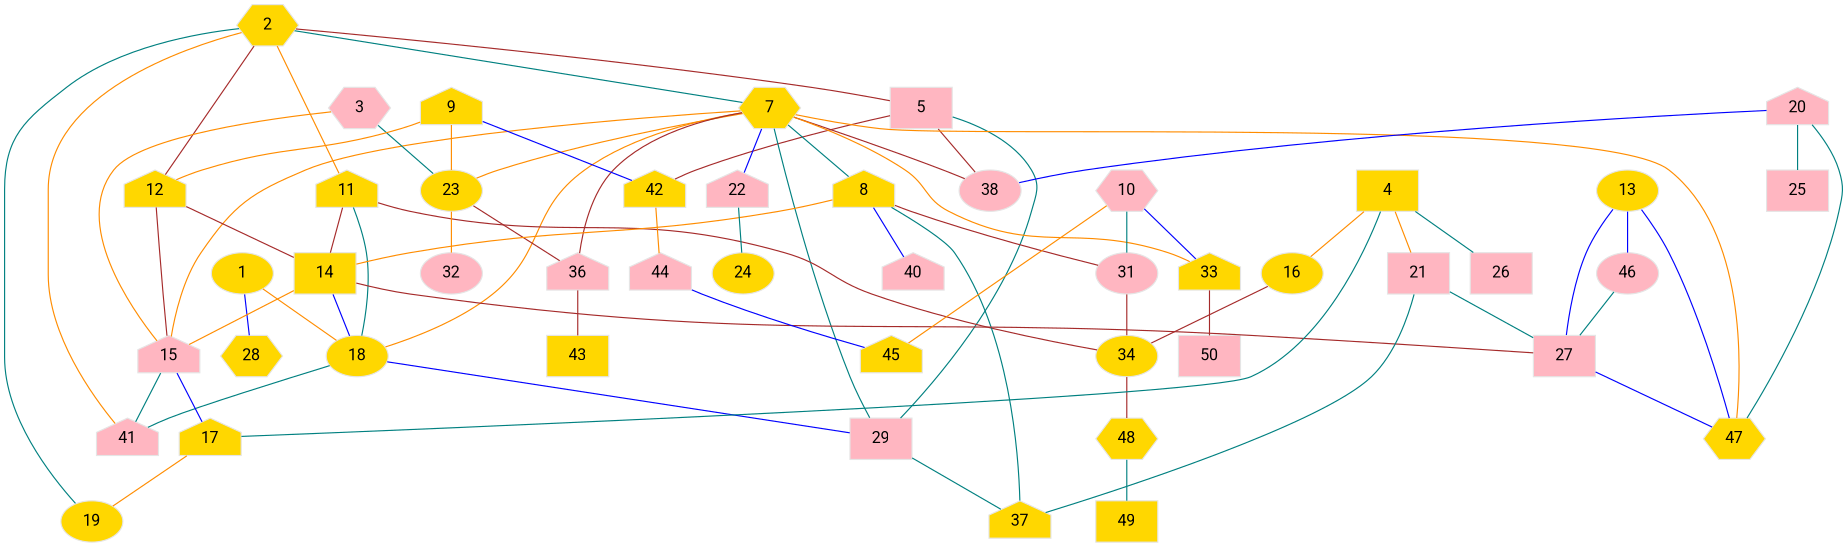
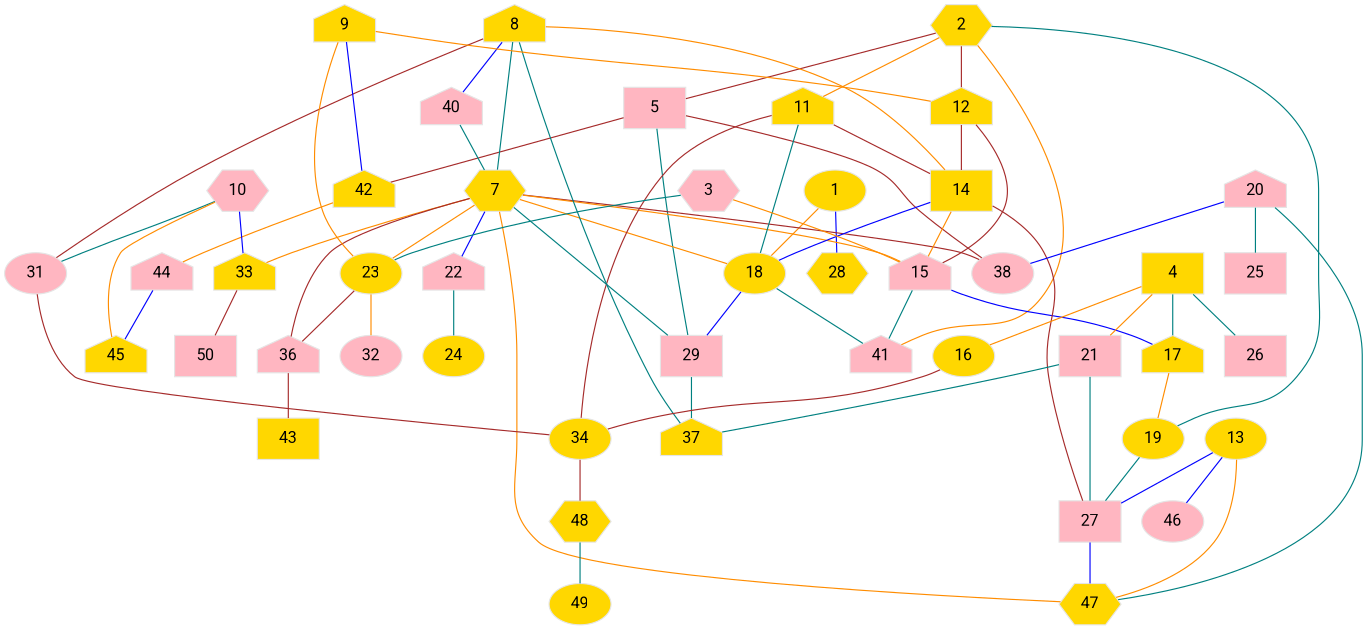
edge "2" -- "7": now "40" -- "7"
edge "13" -- "47": color blue -> darkorange
edge "46" -- "27": now "19" -- "27"
node "49": shape box -> ellipse
